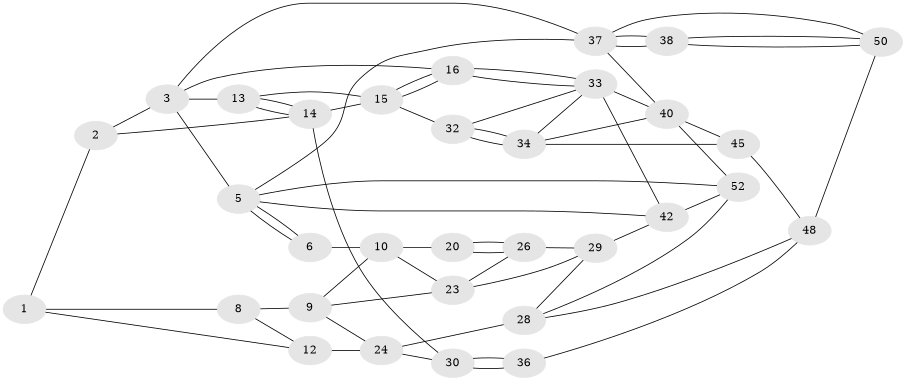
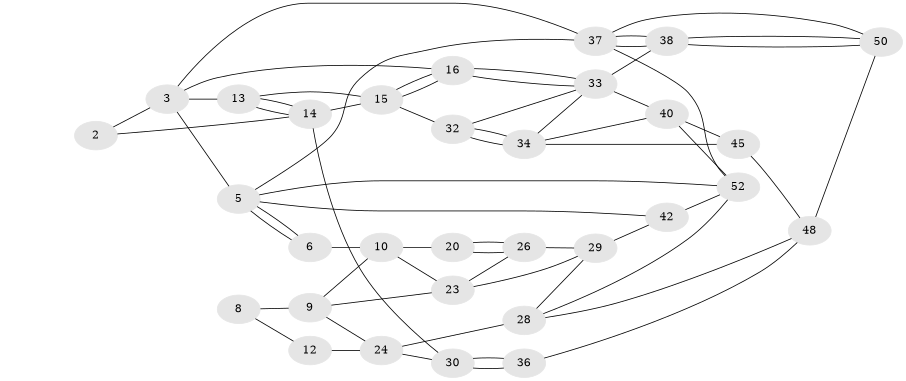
edge "37" -- "40": now "37" -- "52"
edge "33" -- "42": now "33" -- "38"
node "1": removed
